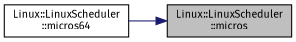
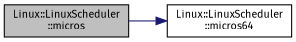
edge "Linux::LinuxScheduler ::micros64" -> "Linux::LinuxScheduler ::micros": reversed
